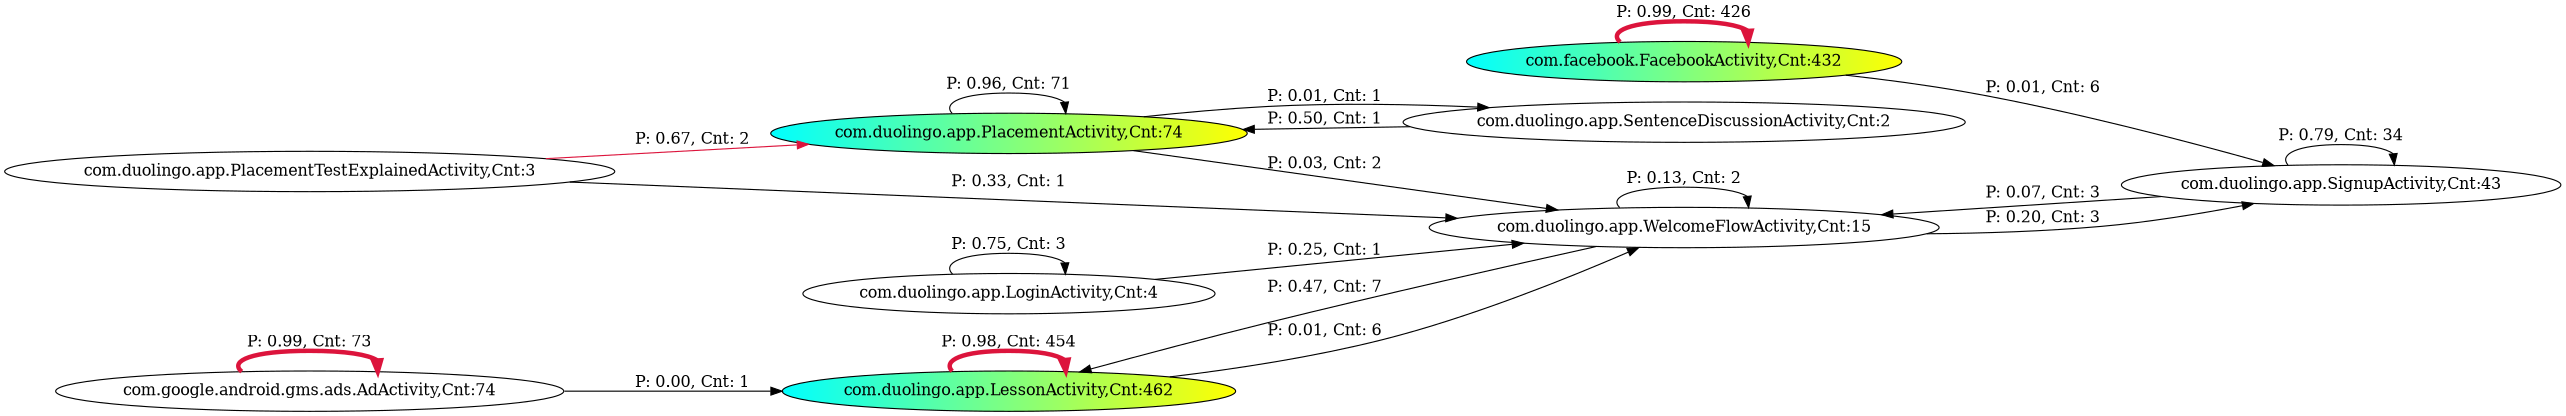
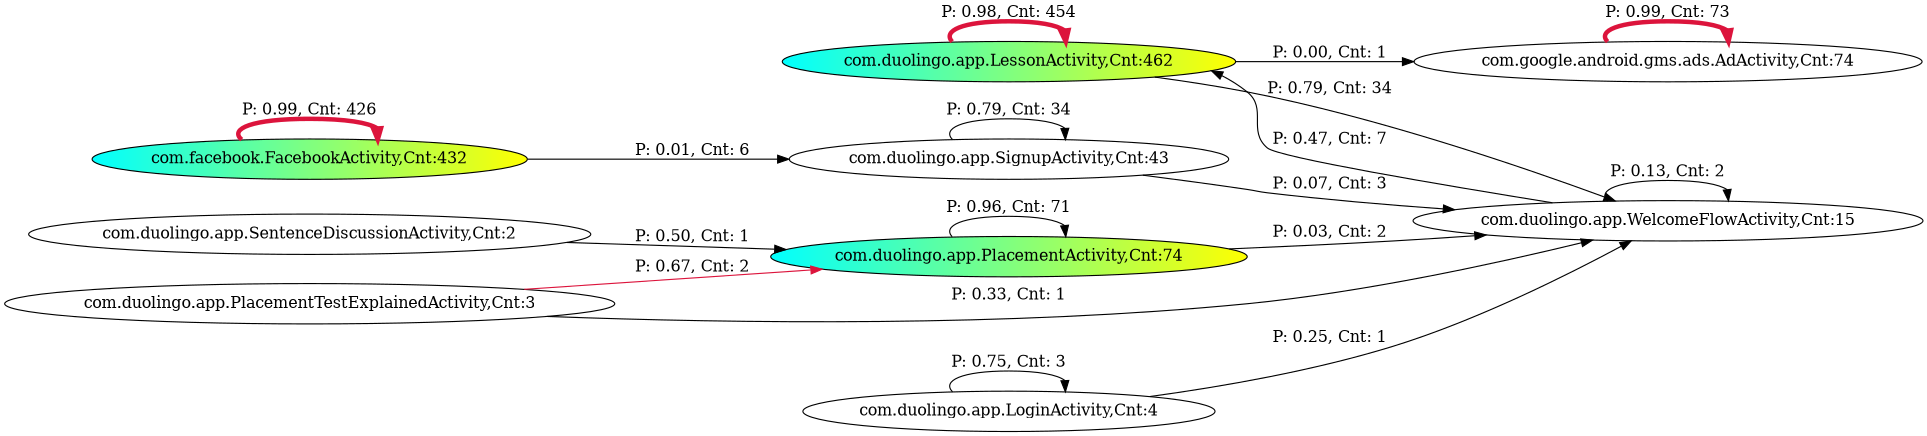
edge "com.duolingo.app.PlacementActivity,Cnt:74" -> "com.duolingo.app.SentenceDiscussionActivity,Cnt:2": removed, label "P: 0.01, Cnt: 1"
edge "com.duolingo.app.WelcomeFlowActivity,Cnt:15" -> "com.duolingo.app.SignupActivity,Cnt:43": removed, label "P: 0.20, Cnt: 3"
edge "com.duolingo.app.LessonActivity,Cnt:462" -> "com.duolingo.app.WelcomeFlowActivity,Cnt:15": label "P: 0.01, Cnt: 6" -> "P: 0.79, Cnt: 34"
edge "com.google.android.gms.ads.AdActivity,Cnt:74" -> "com.duolingo.app.LessonActivity,Cnt:462": reversed
